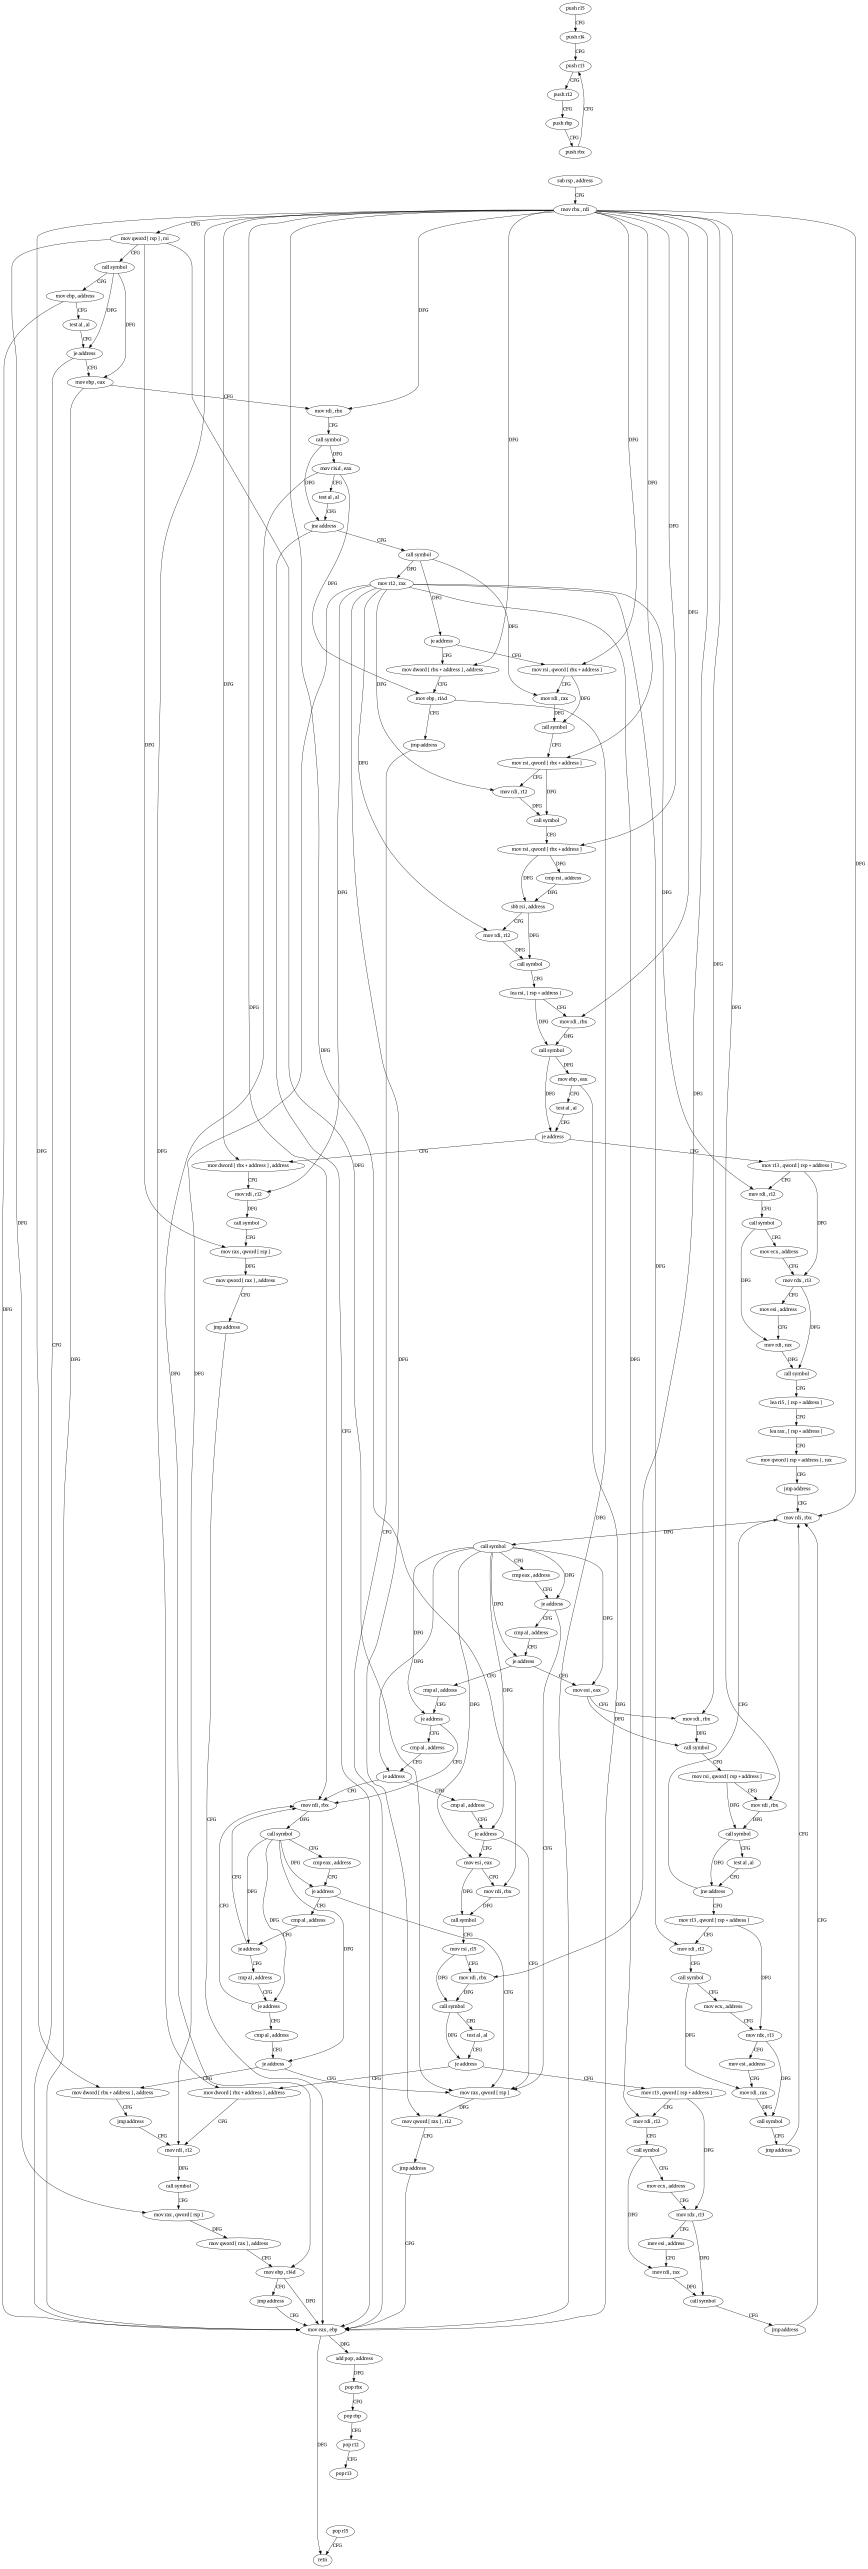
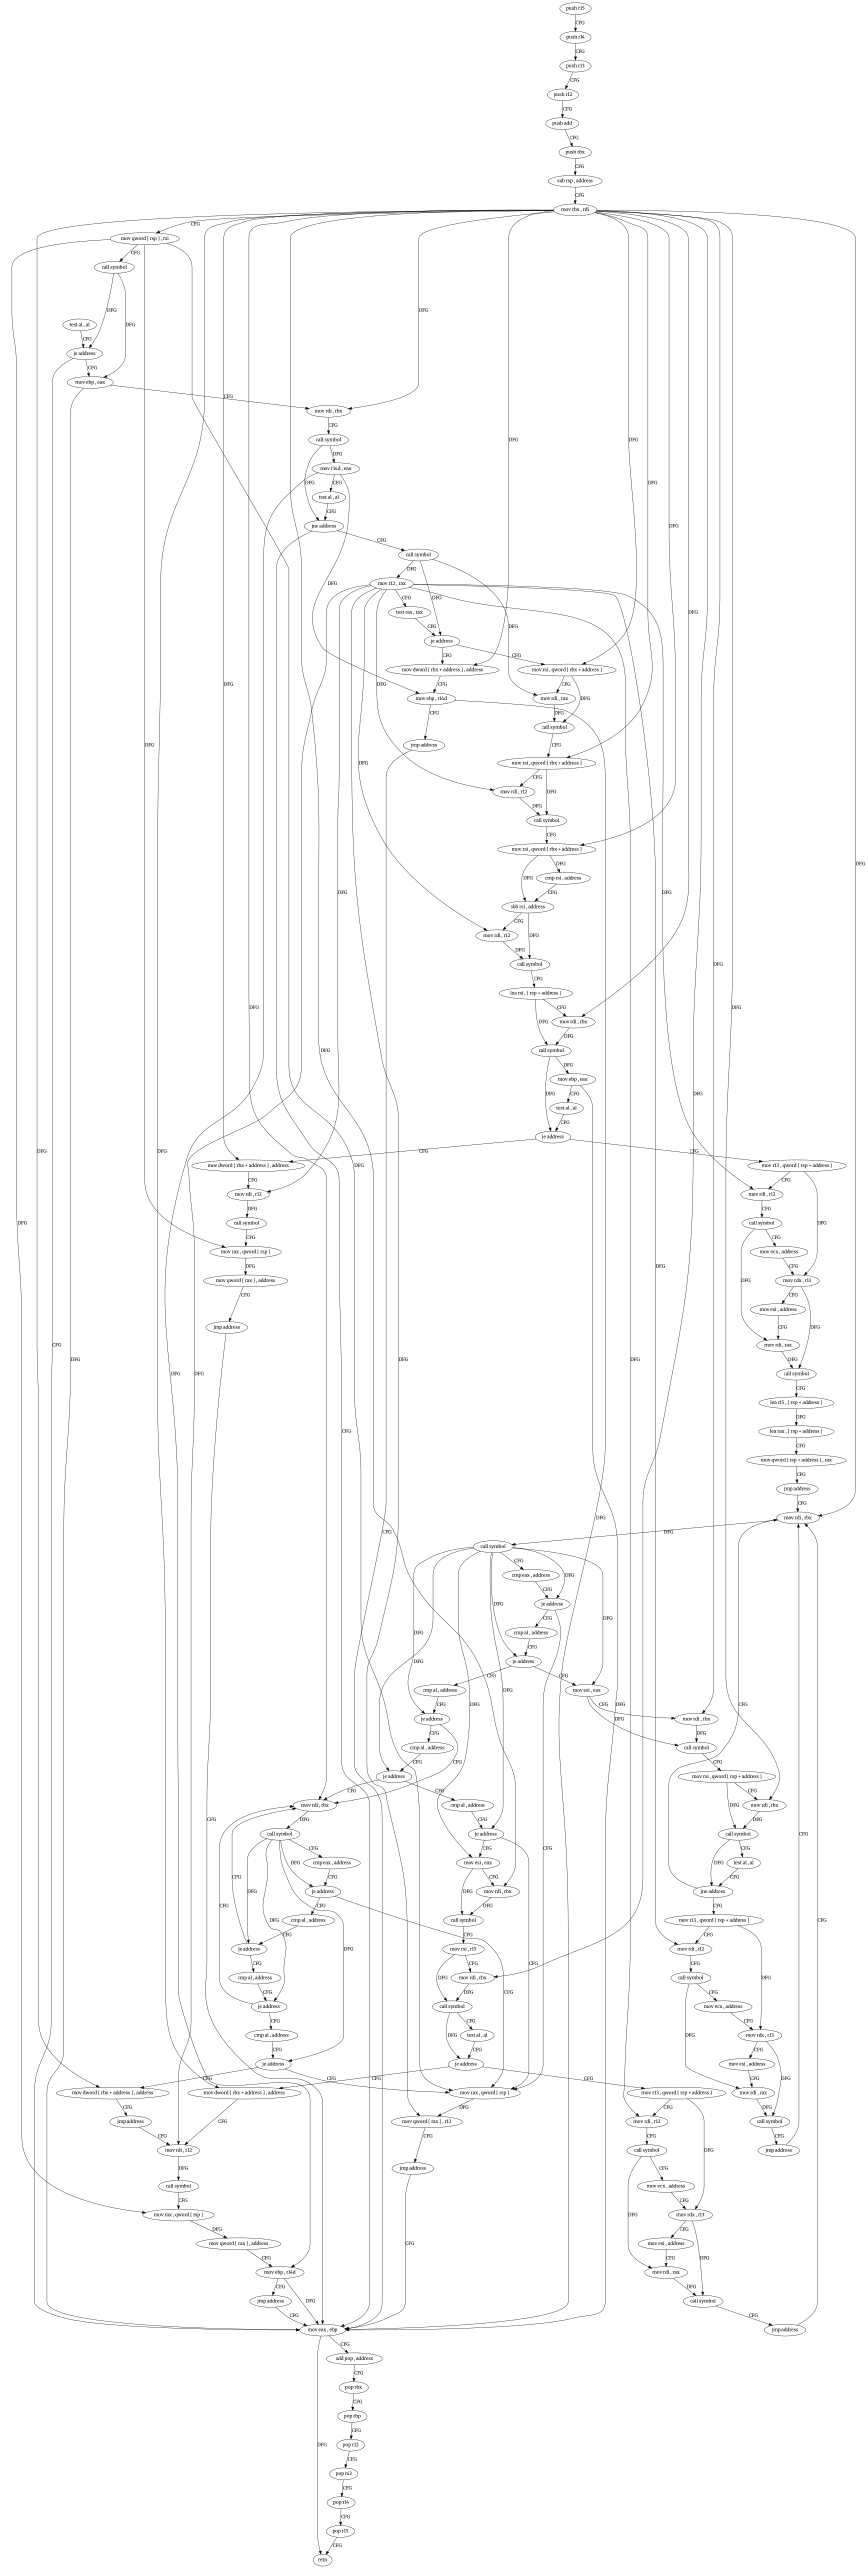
edge "push rbx" -> "push r13": now "push rbx" -> "sub rsp , address"
node "push rbp": label "push rbp" -> "push add"
node "mov ebp , address": removed
node "test rax , rax": added
edge "cmp rsi , address" -> "sbb rsi , address": label "DFG" -> "CFG"
edge "lea r15 , [ rsp + address ]" -> "lea rax , [ rsp + address ]": label "CFG" -> "DFG"
edge "mov eax , ebp" -> "add pop , address": label "DFG" -> "CFG"
edge "add pop , address" -> "pop rbx": label "DFG" -> "CFG"
node "pop r13": label "pop r13" -> "pop r43"
node "pop r14": added
